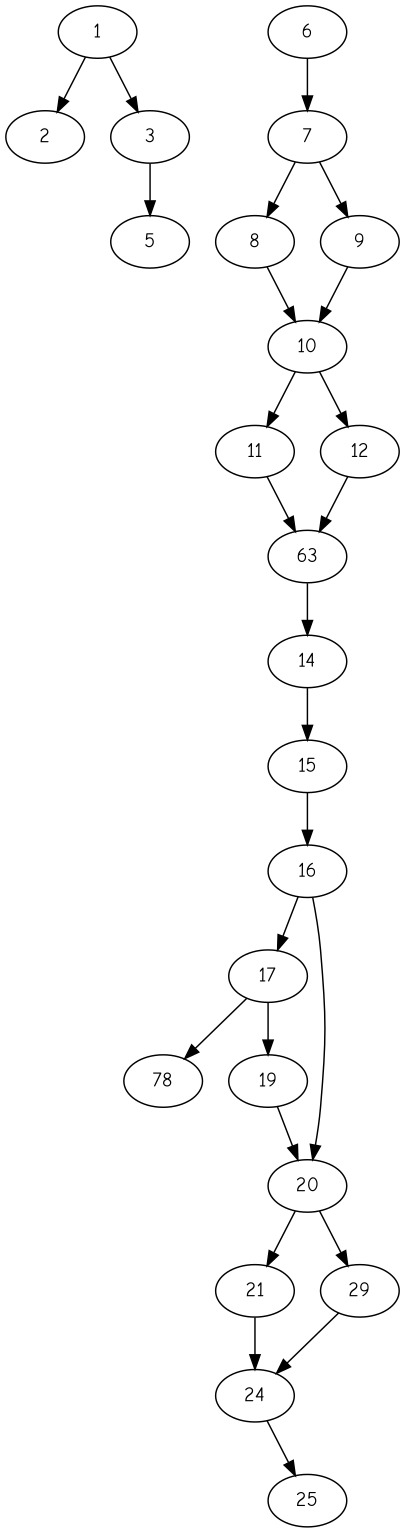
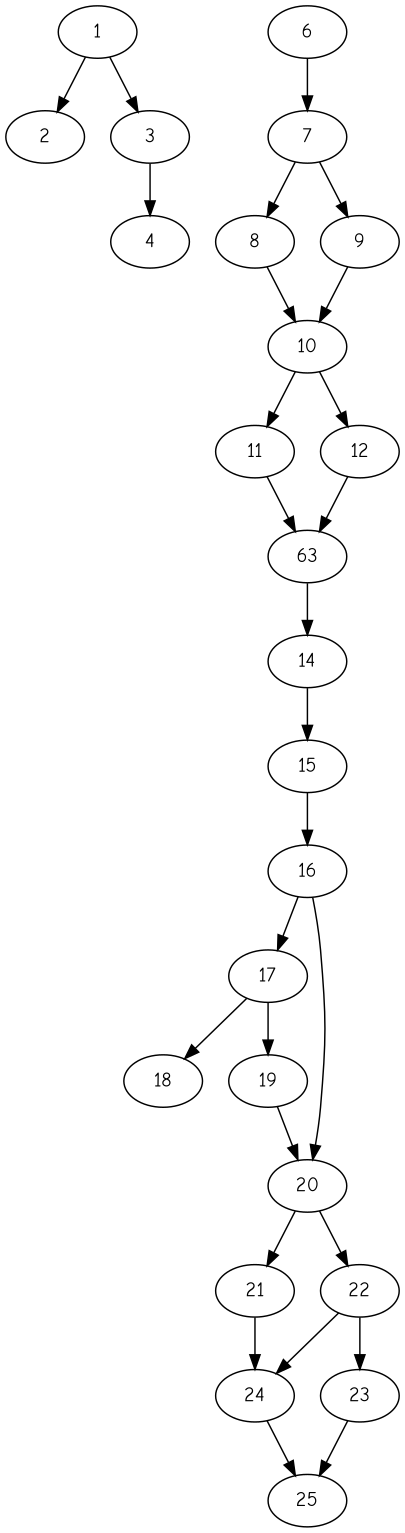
node "5": label "5" -> "4"
node "78": label "78" -> "18"
node "29": label "29" -> "22"
node "23": added
